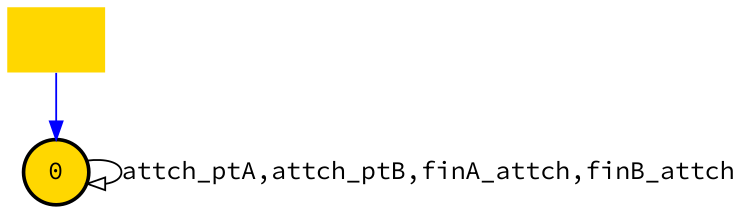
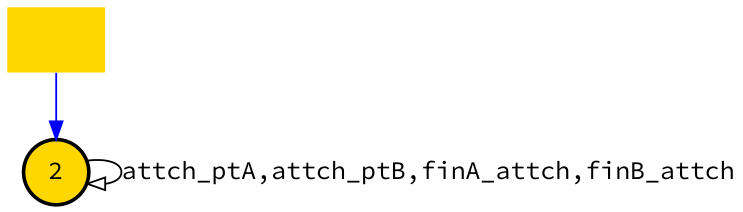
node "0": label "0" -> "2"
